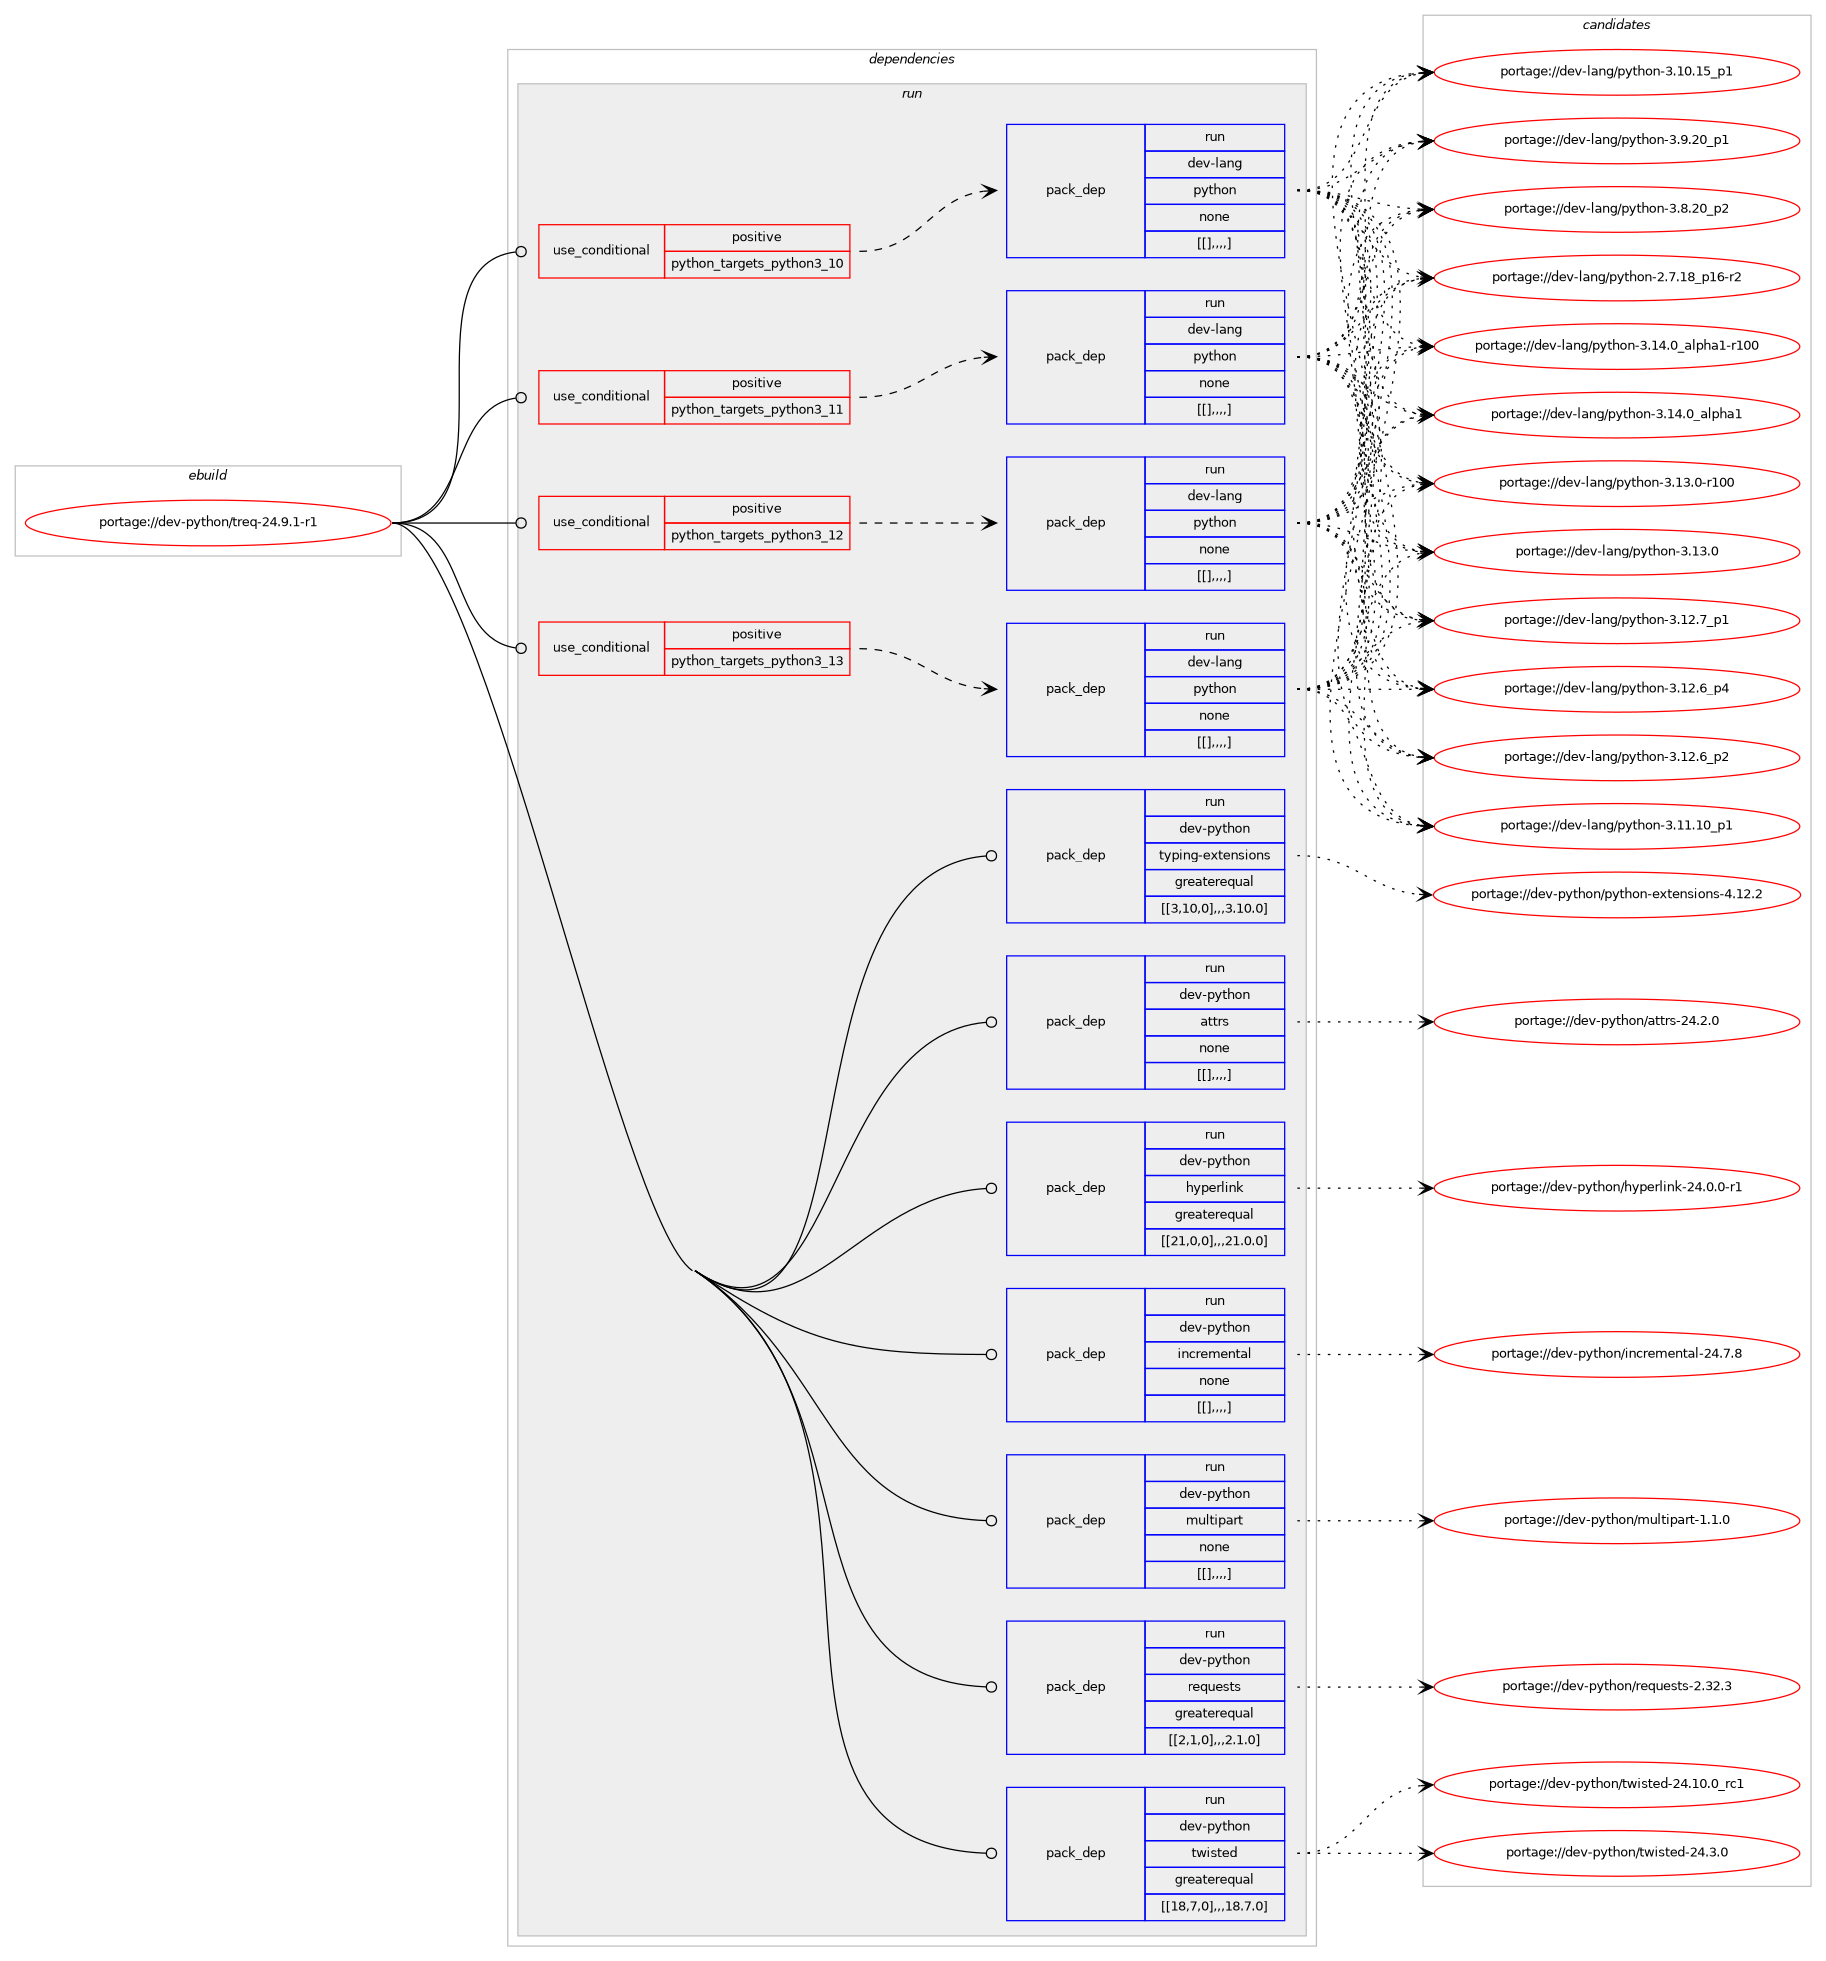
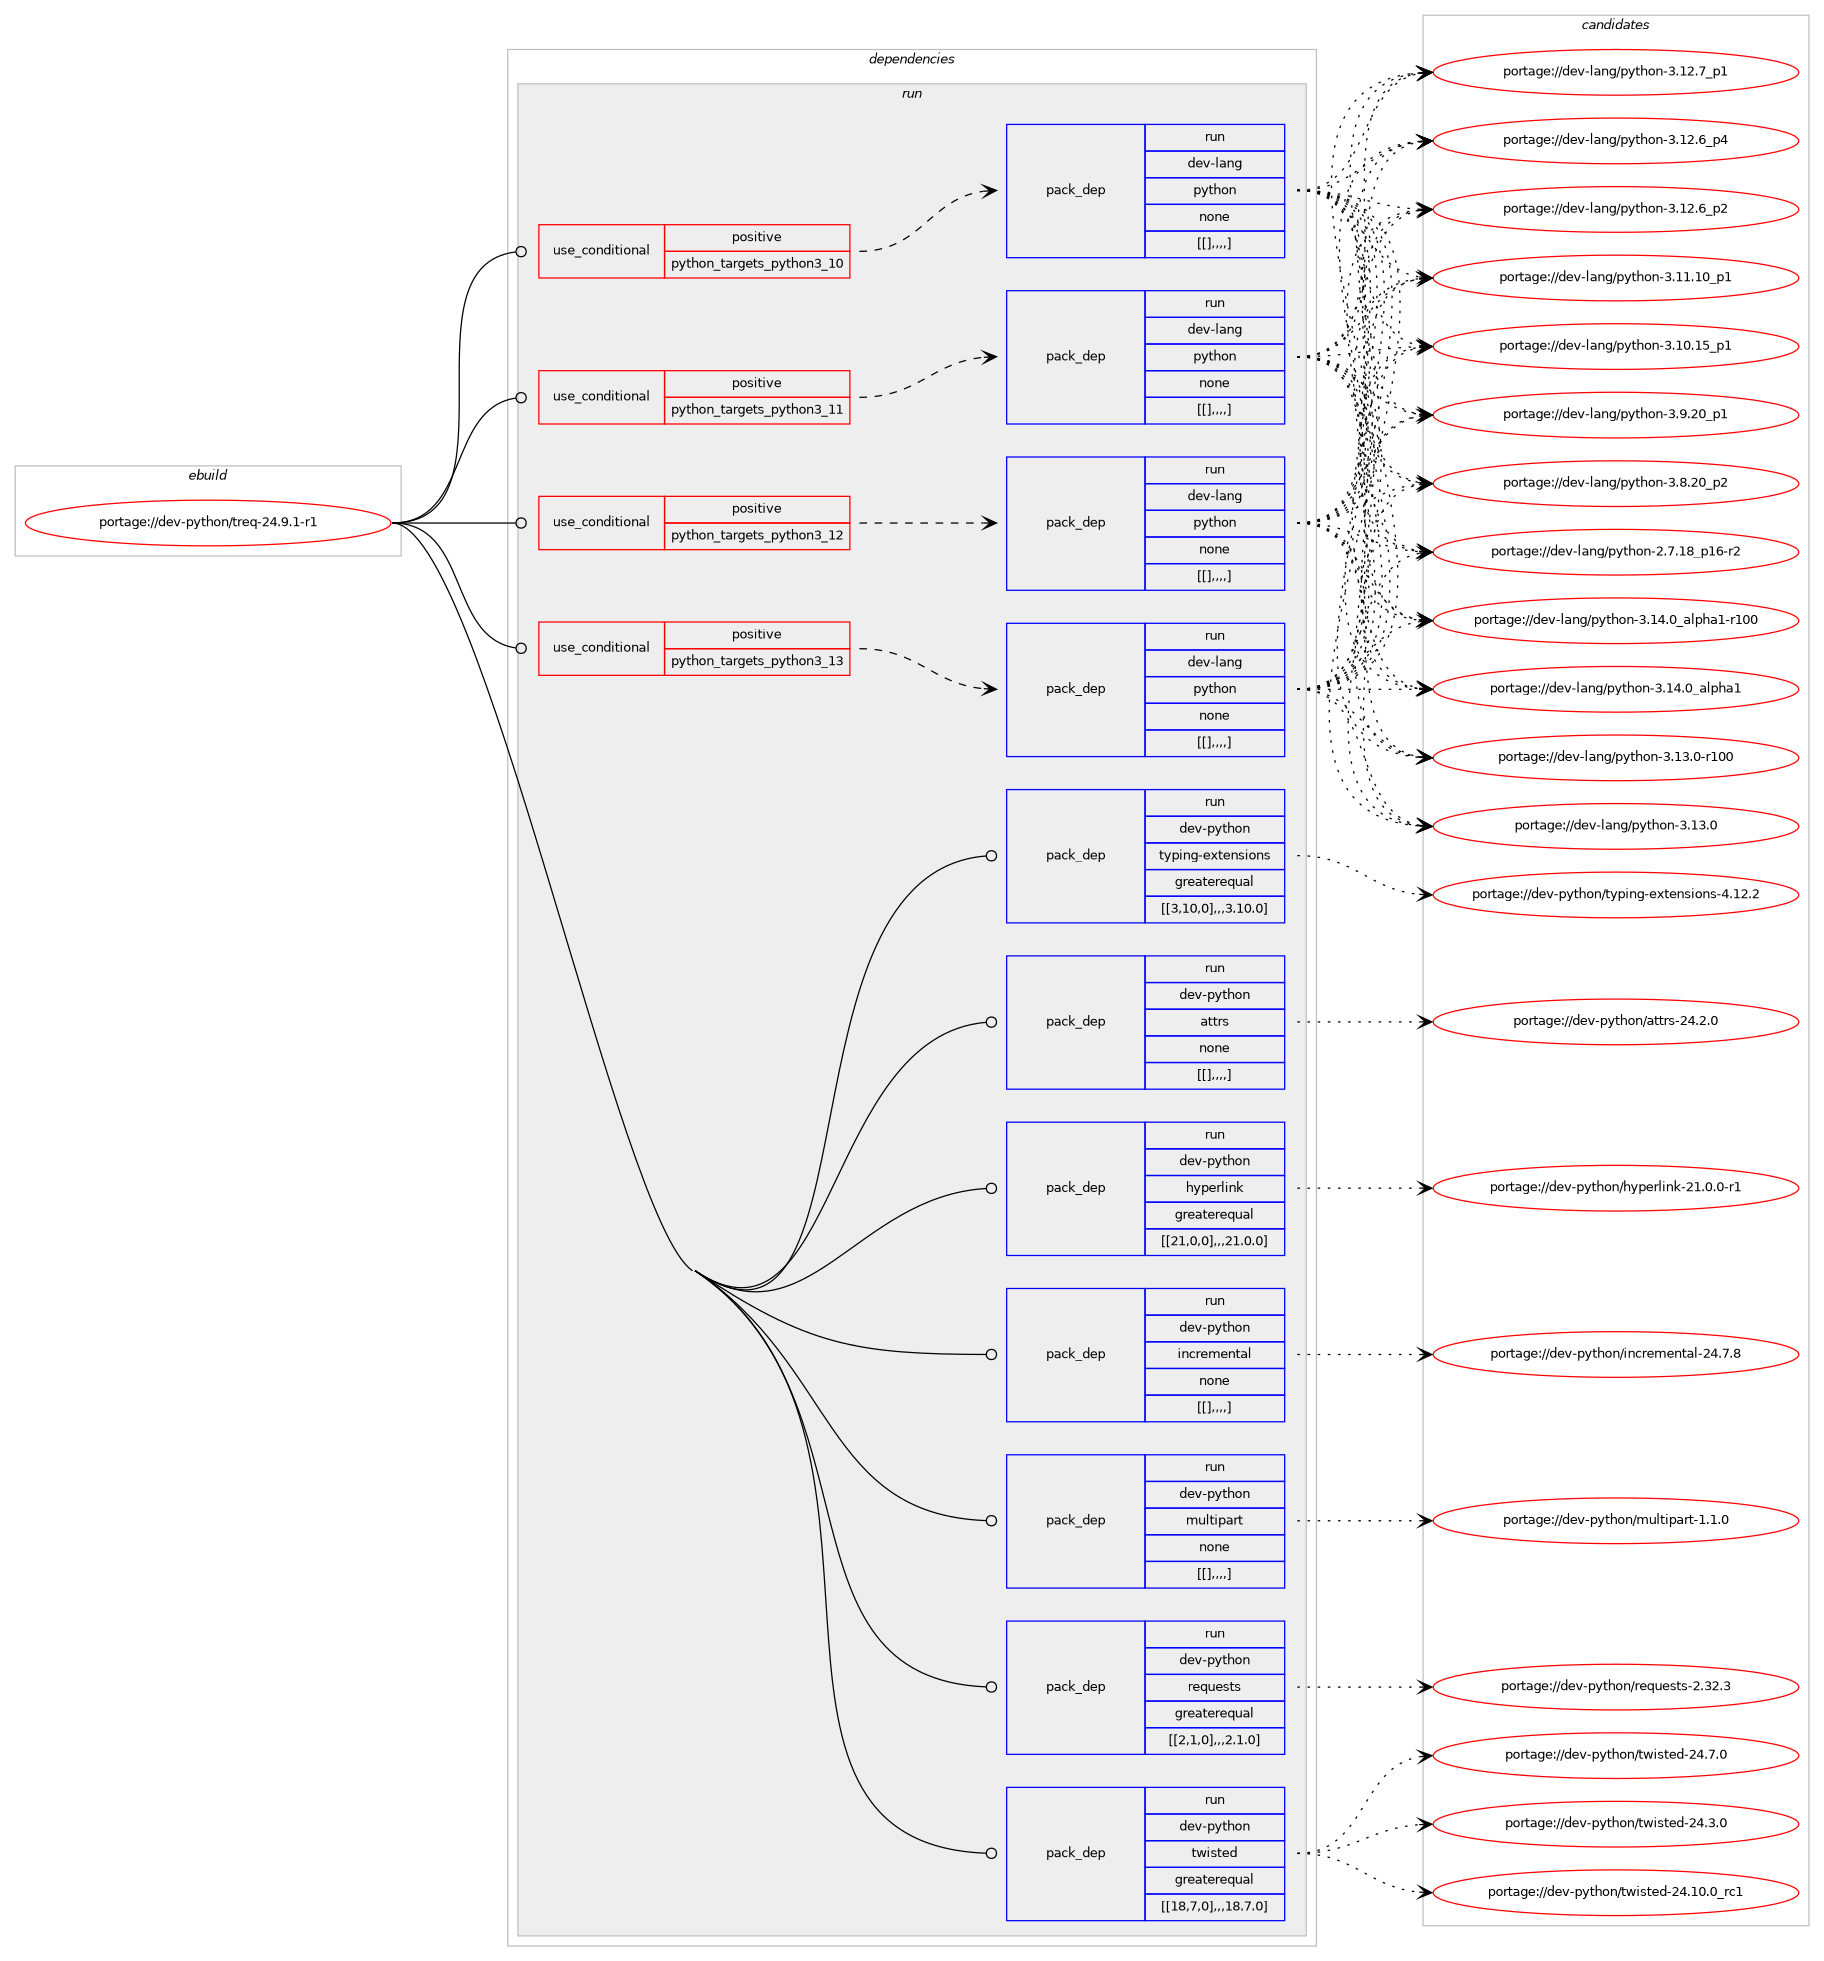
node "portage://dev-python/python-extensions-4.12.2": label "portage://dev-python/python-extensions-4.12.2" -> "portage://dev-python/typing-extensions-4.12.2"
node "portage://dev-python/hyperlink-24.0.0-r1": label "portage://dev-python/hyperlink-24.0.0-r1" -> "portage://dev-python/hyperlink-21.0.0-r1"
node "portage://dev-python/twisted-24.7.0": added
